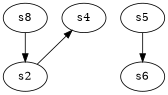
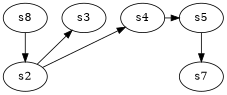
node "s3": added
edge "s4" -> "s5": added
node "s6": label "s6" -> "s7"
